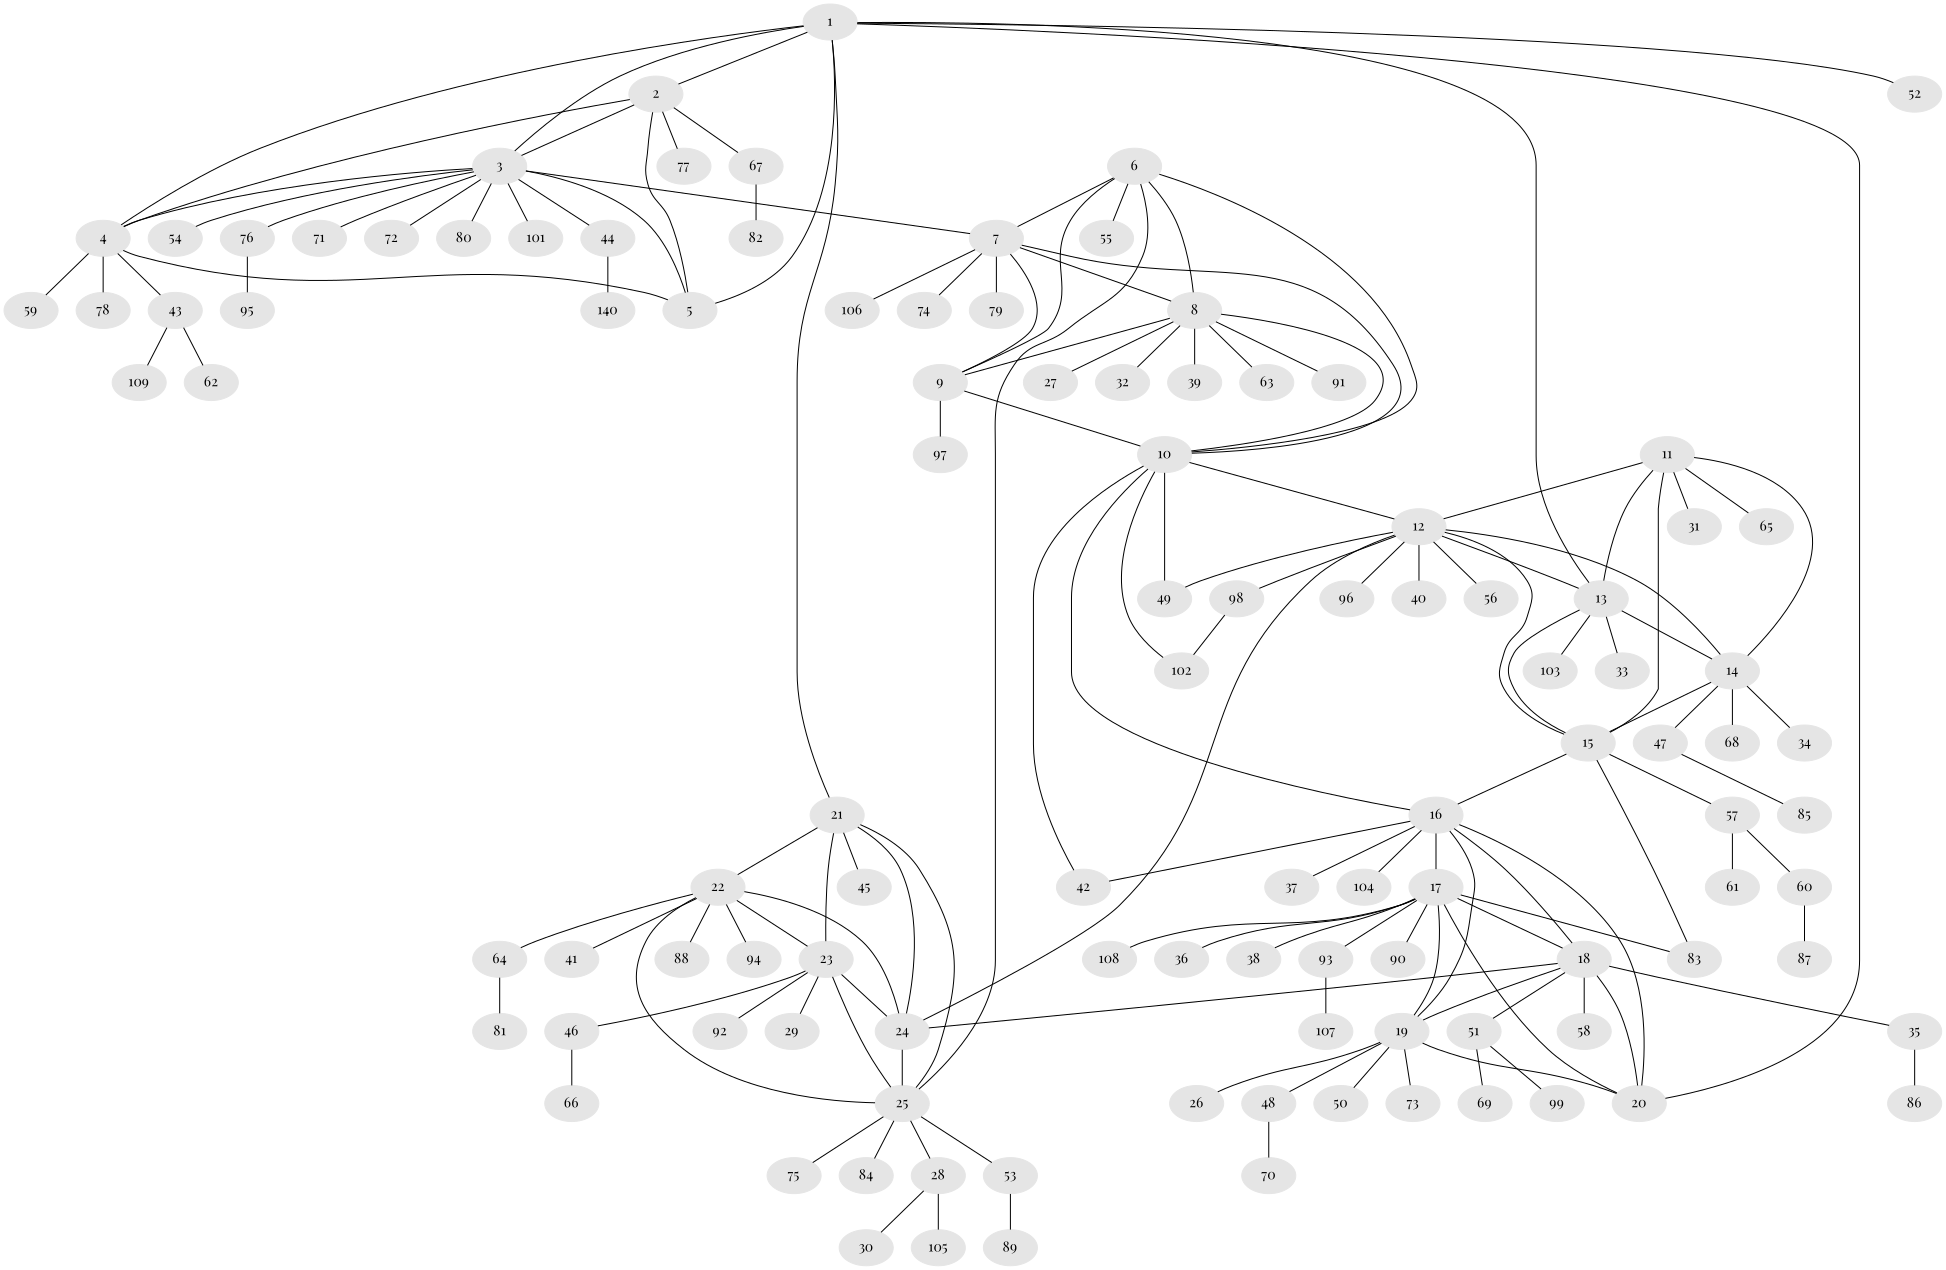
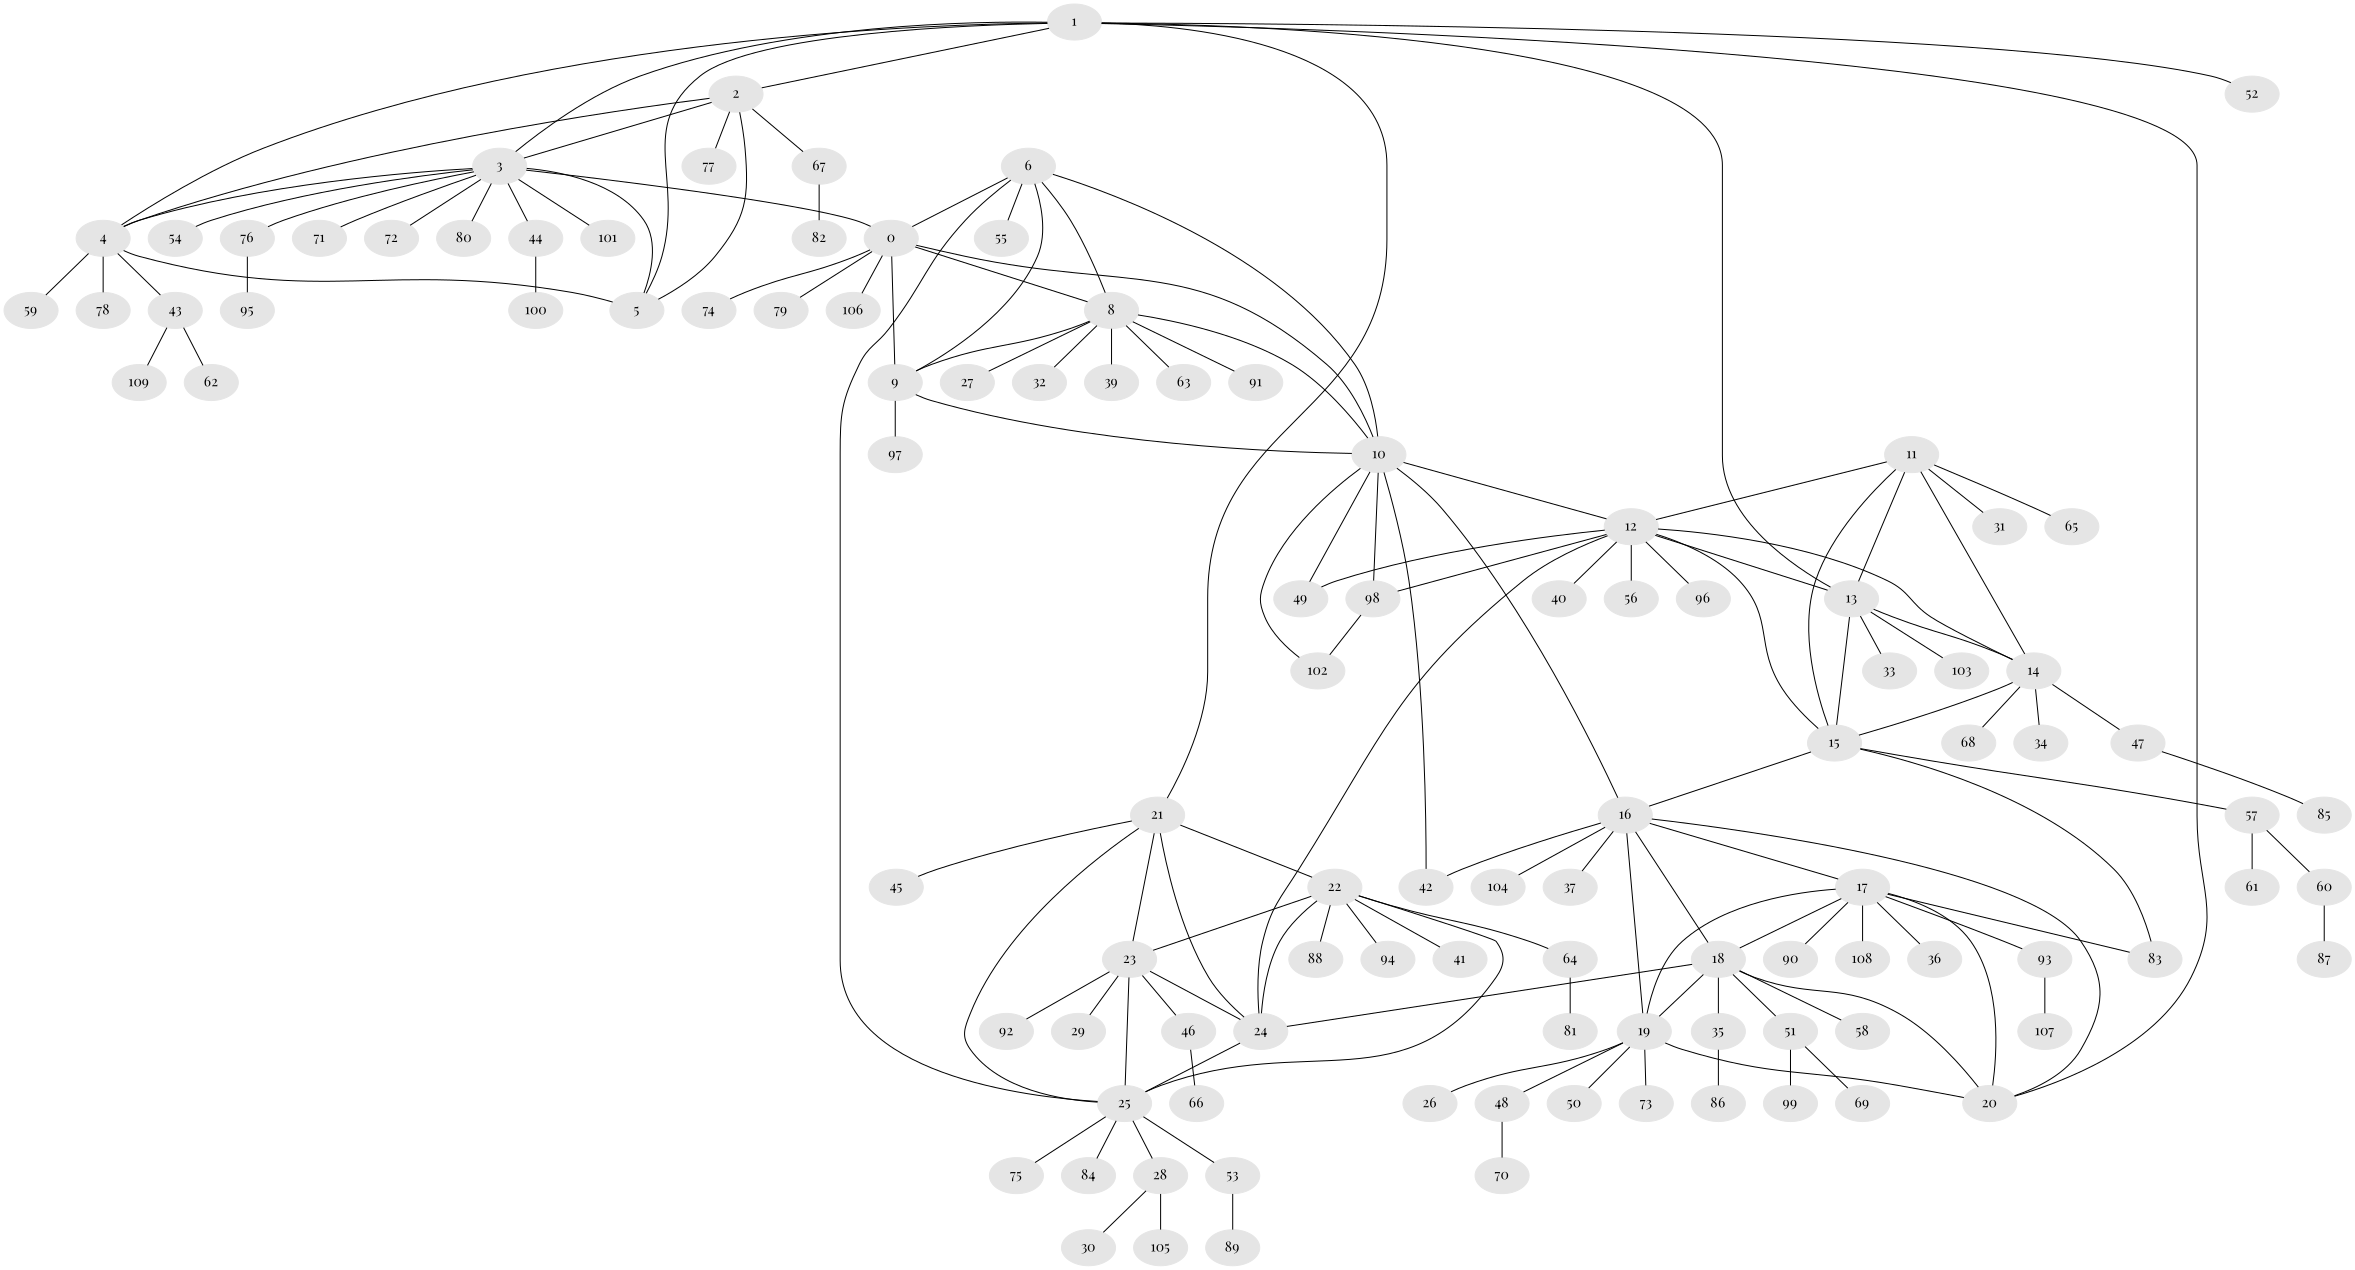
node "7": label "7" -> "0"
node "140": label "140" -> "100"
edge "10" -- "98": added
node "38": removed
